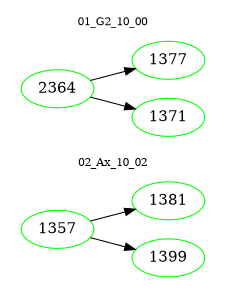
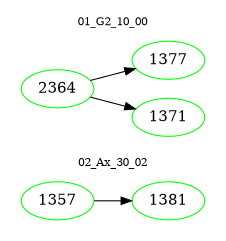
cluster "02_Ax_10_02": label "02_Ax_10_02" -> "02_Ax_30_02"
node "1399": removed
